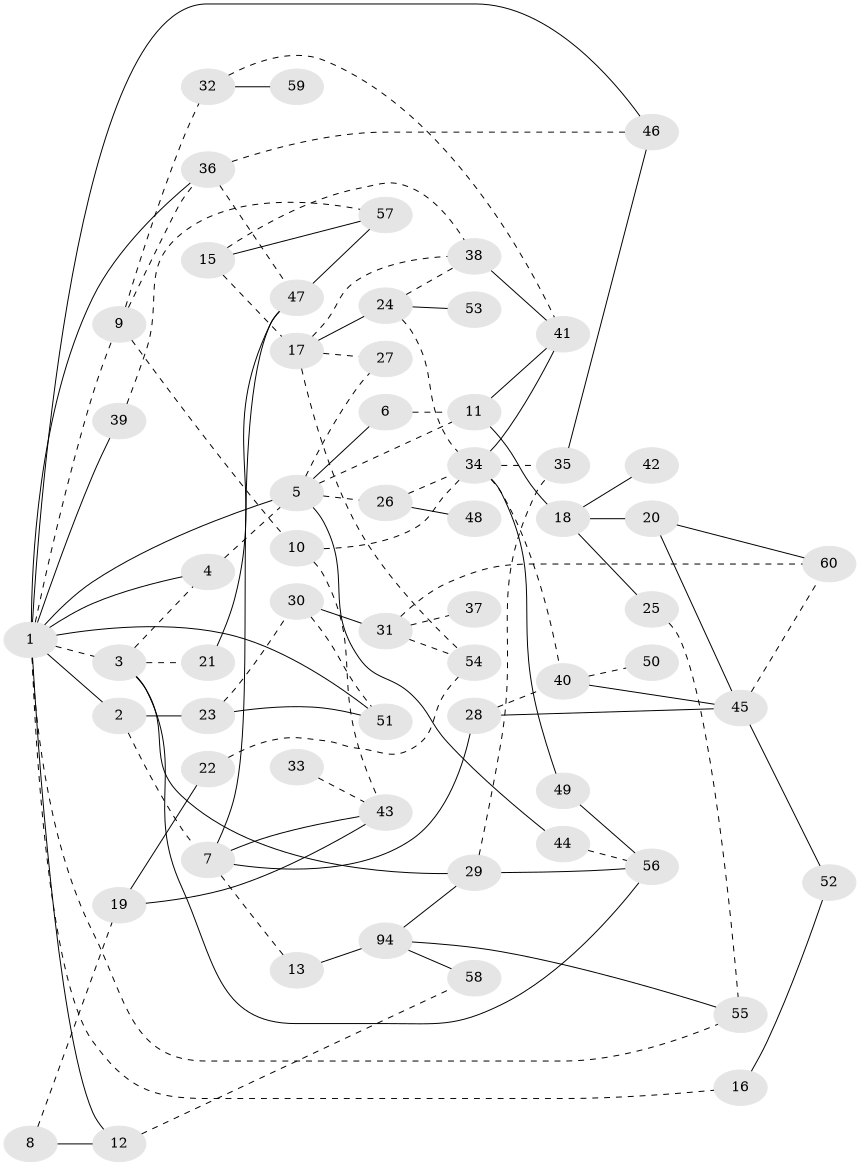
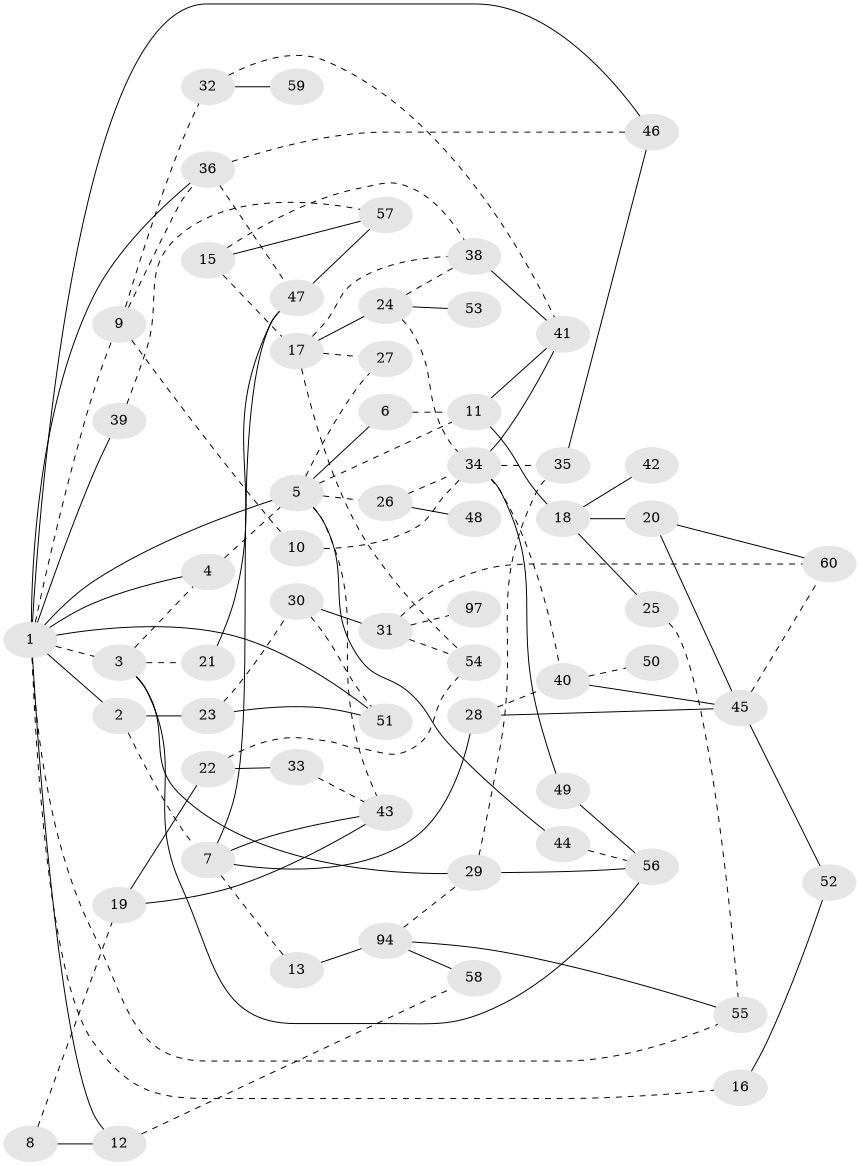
node "37": label "37" -> "97"
edge "10" -- "43": now "5" -- "43"
edge "33" -- "22": added
edge "29" -- "94": style solid -> dashed
